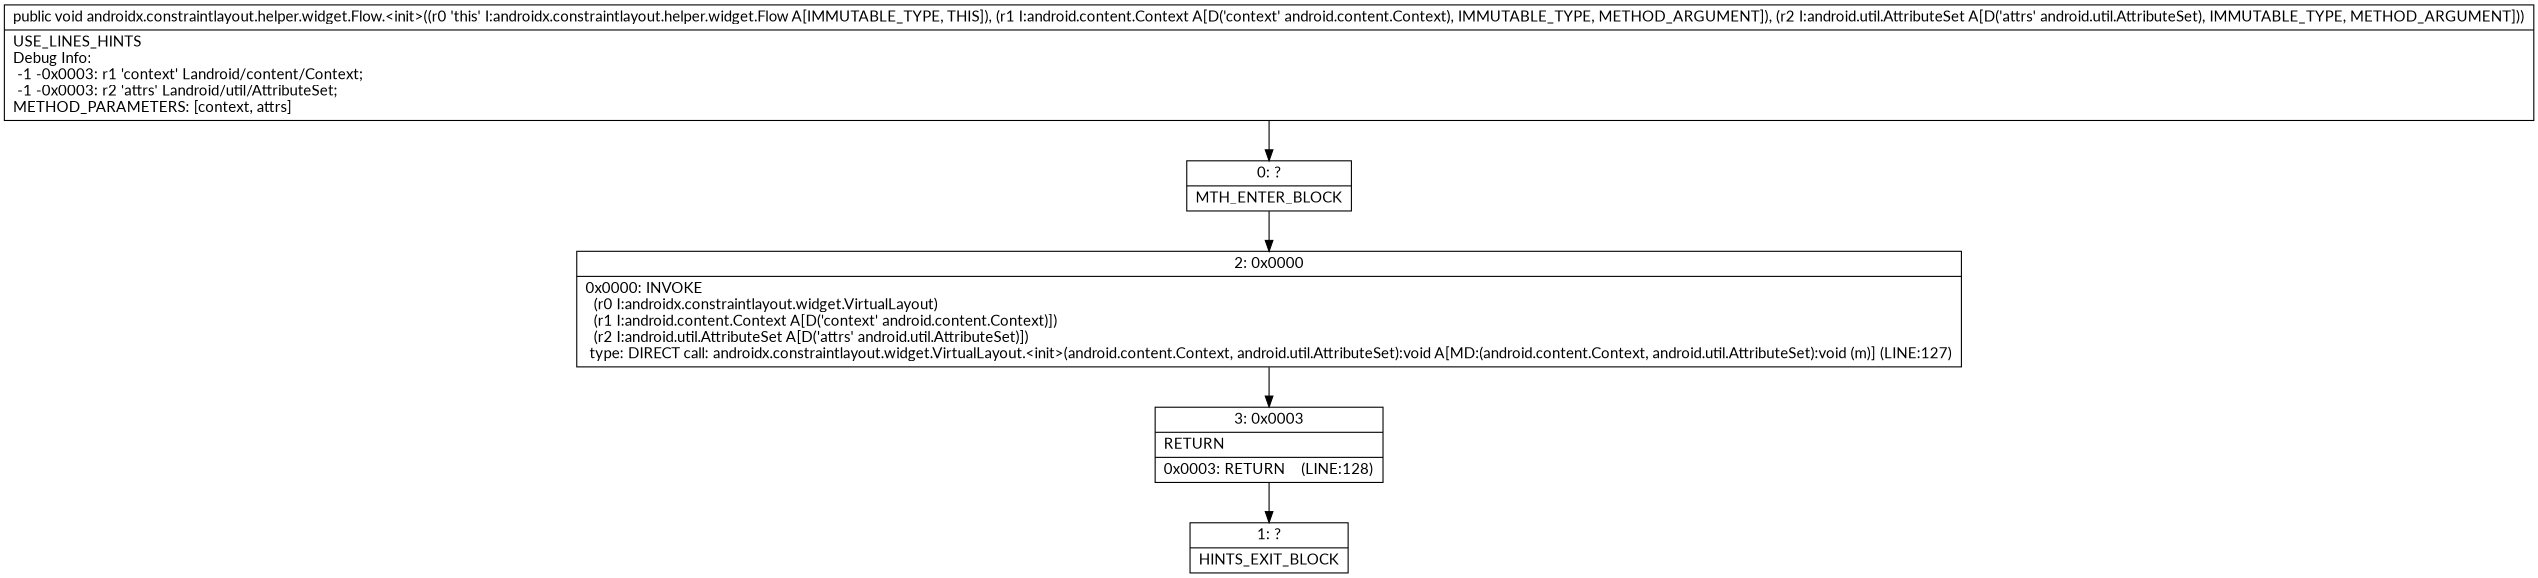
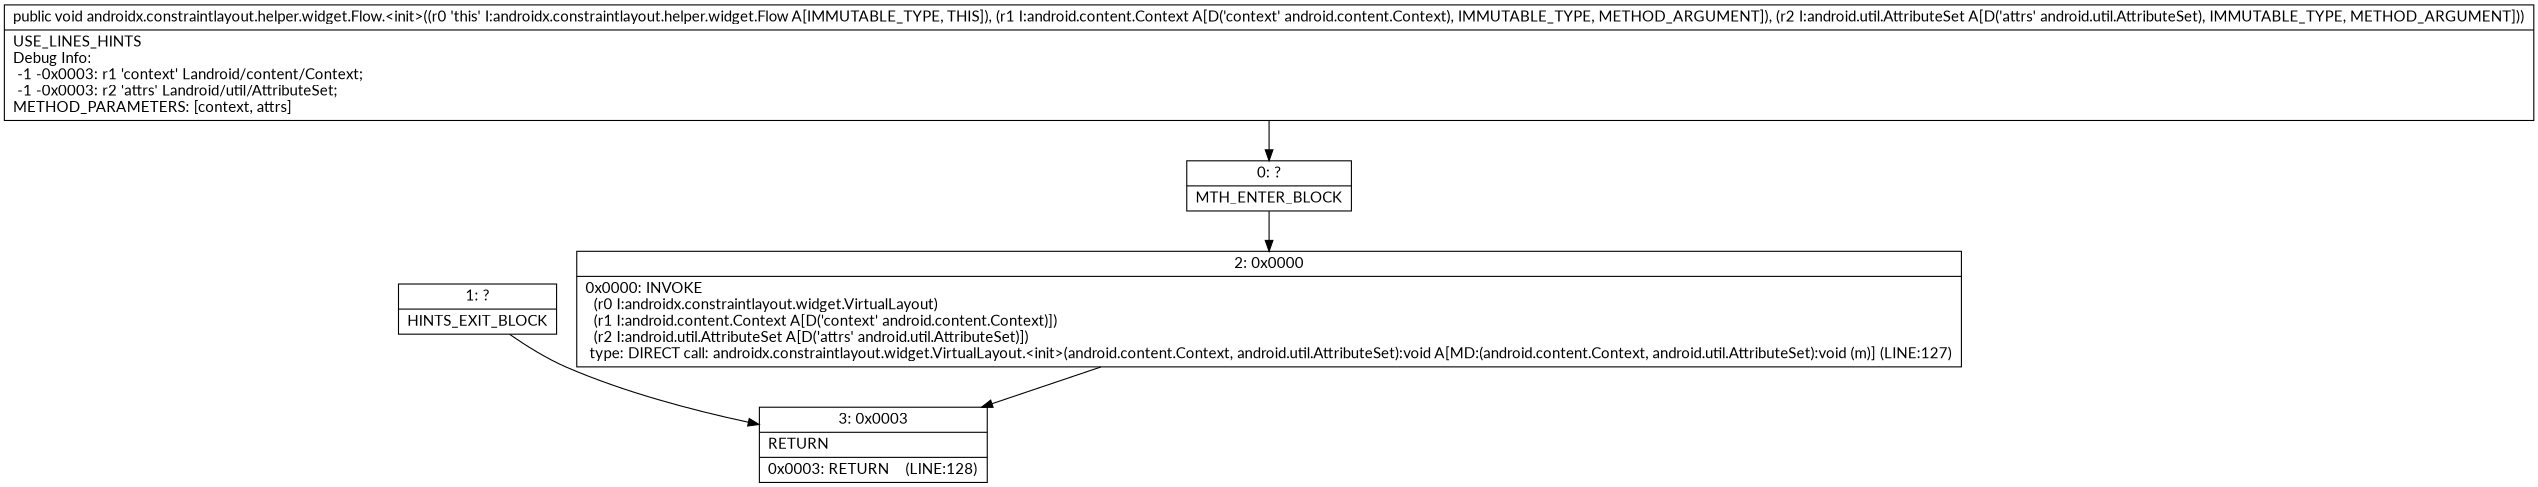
edge "3: 0x0003" -> "1: ?": reversed
